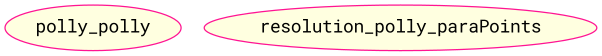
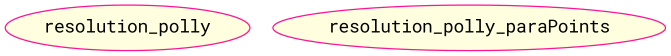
node "polly_polly": label "polly_polly" -> "resolution_polly"
